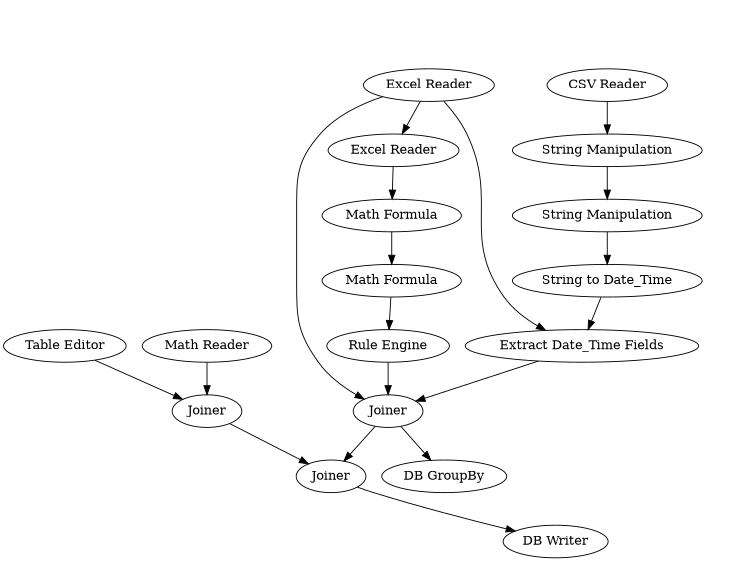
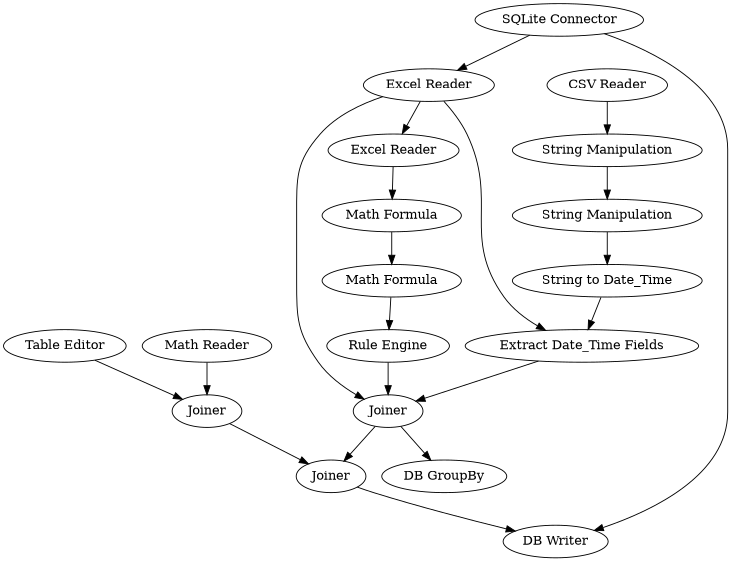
node "SQLite Connector": added
